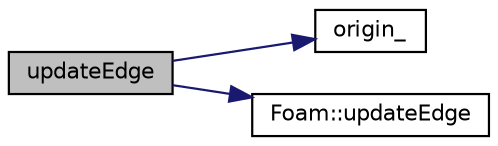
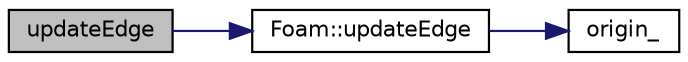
edge "updateEdge" -> "origin_": now "Foam::updateEdge" -> "origin_"
